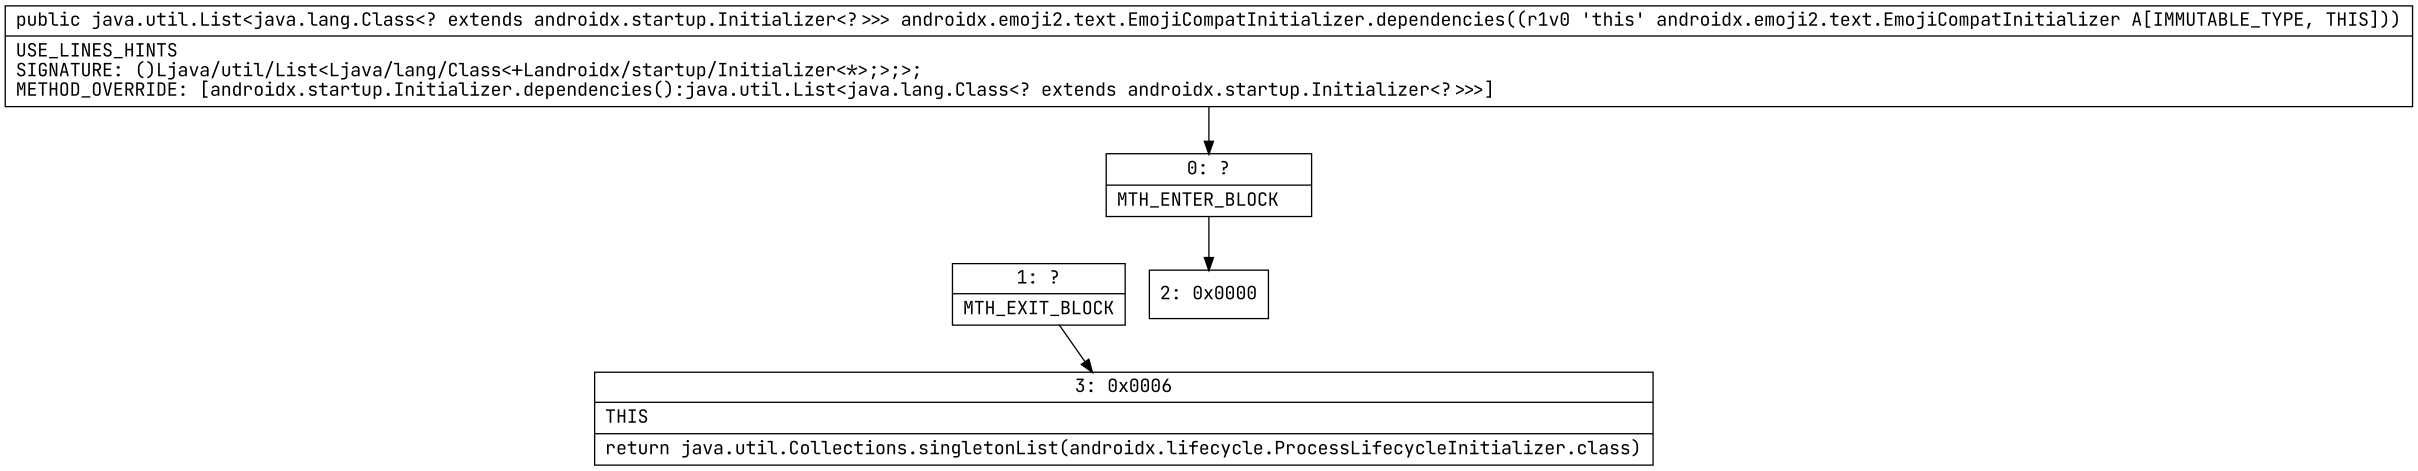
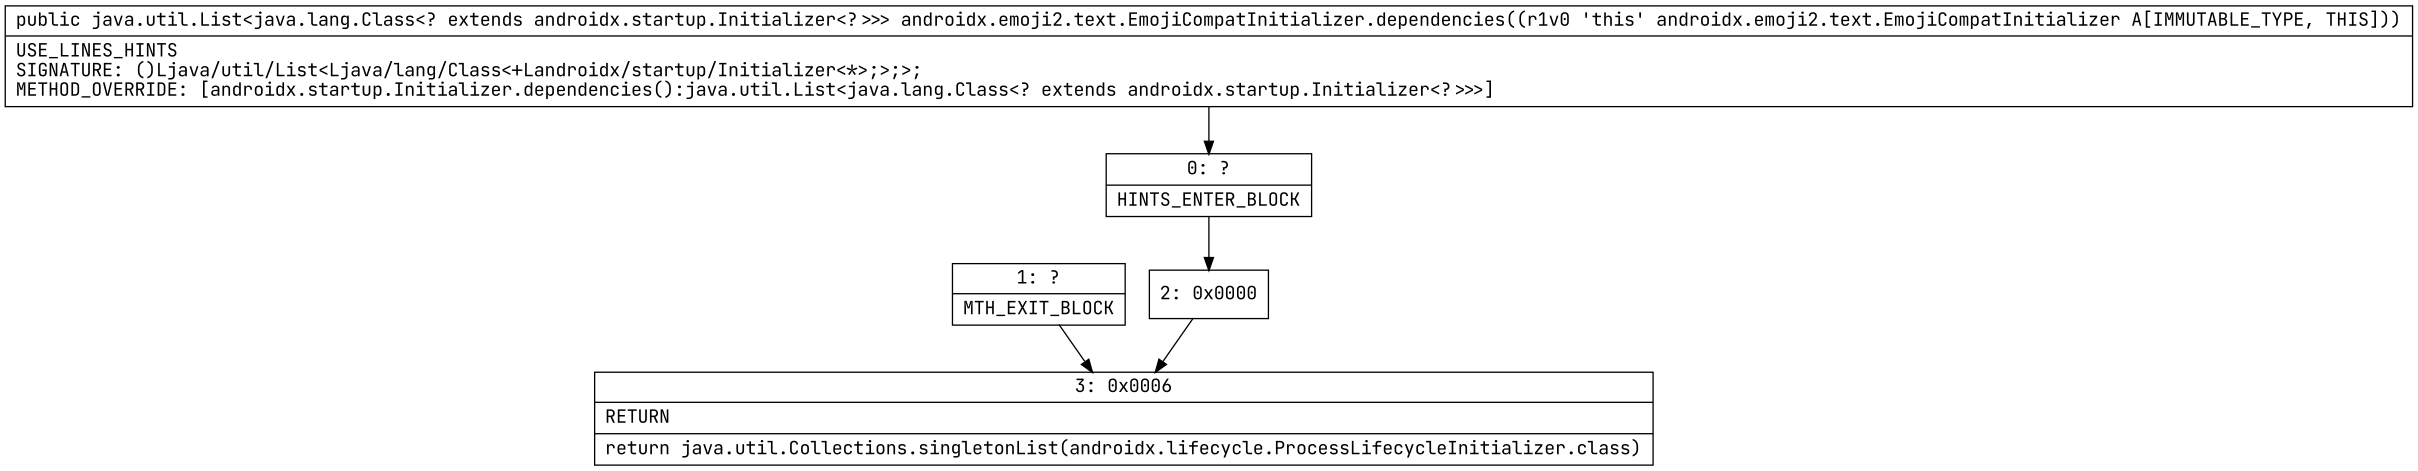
node "0: ?": text "MTH_ENTER_BLOCK" -> "HINTS_ENTER_BLOCK"
edge "2: 0x0000" -> "3: 0x0006": added
node "3: 0x0006": text "THIS" -> "RETURN"
